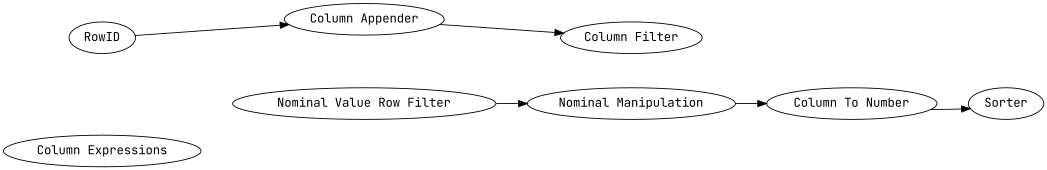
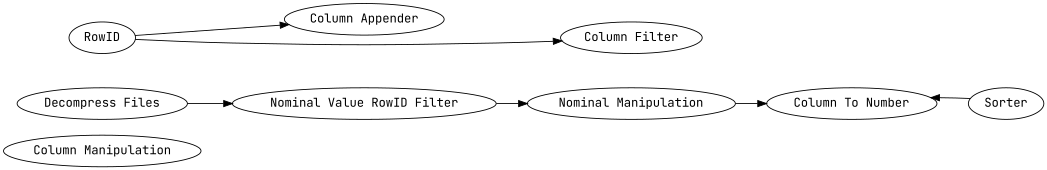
edge "Column Appender" -> "Column Filter": now "RowID" -> "Column Filter"
node "Decompress Files": added
node "Nominal Value Row Filter": label "Nominal Value Row Filter" -> "Nominal Value RowID Filter"
edge "Column To Number" -> "Sorter": reversed
node "Column Expressions": label "Column Expressions" -> "Column Manipulation"
